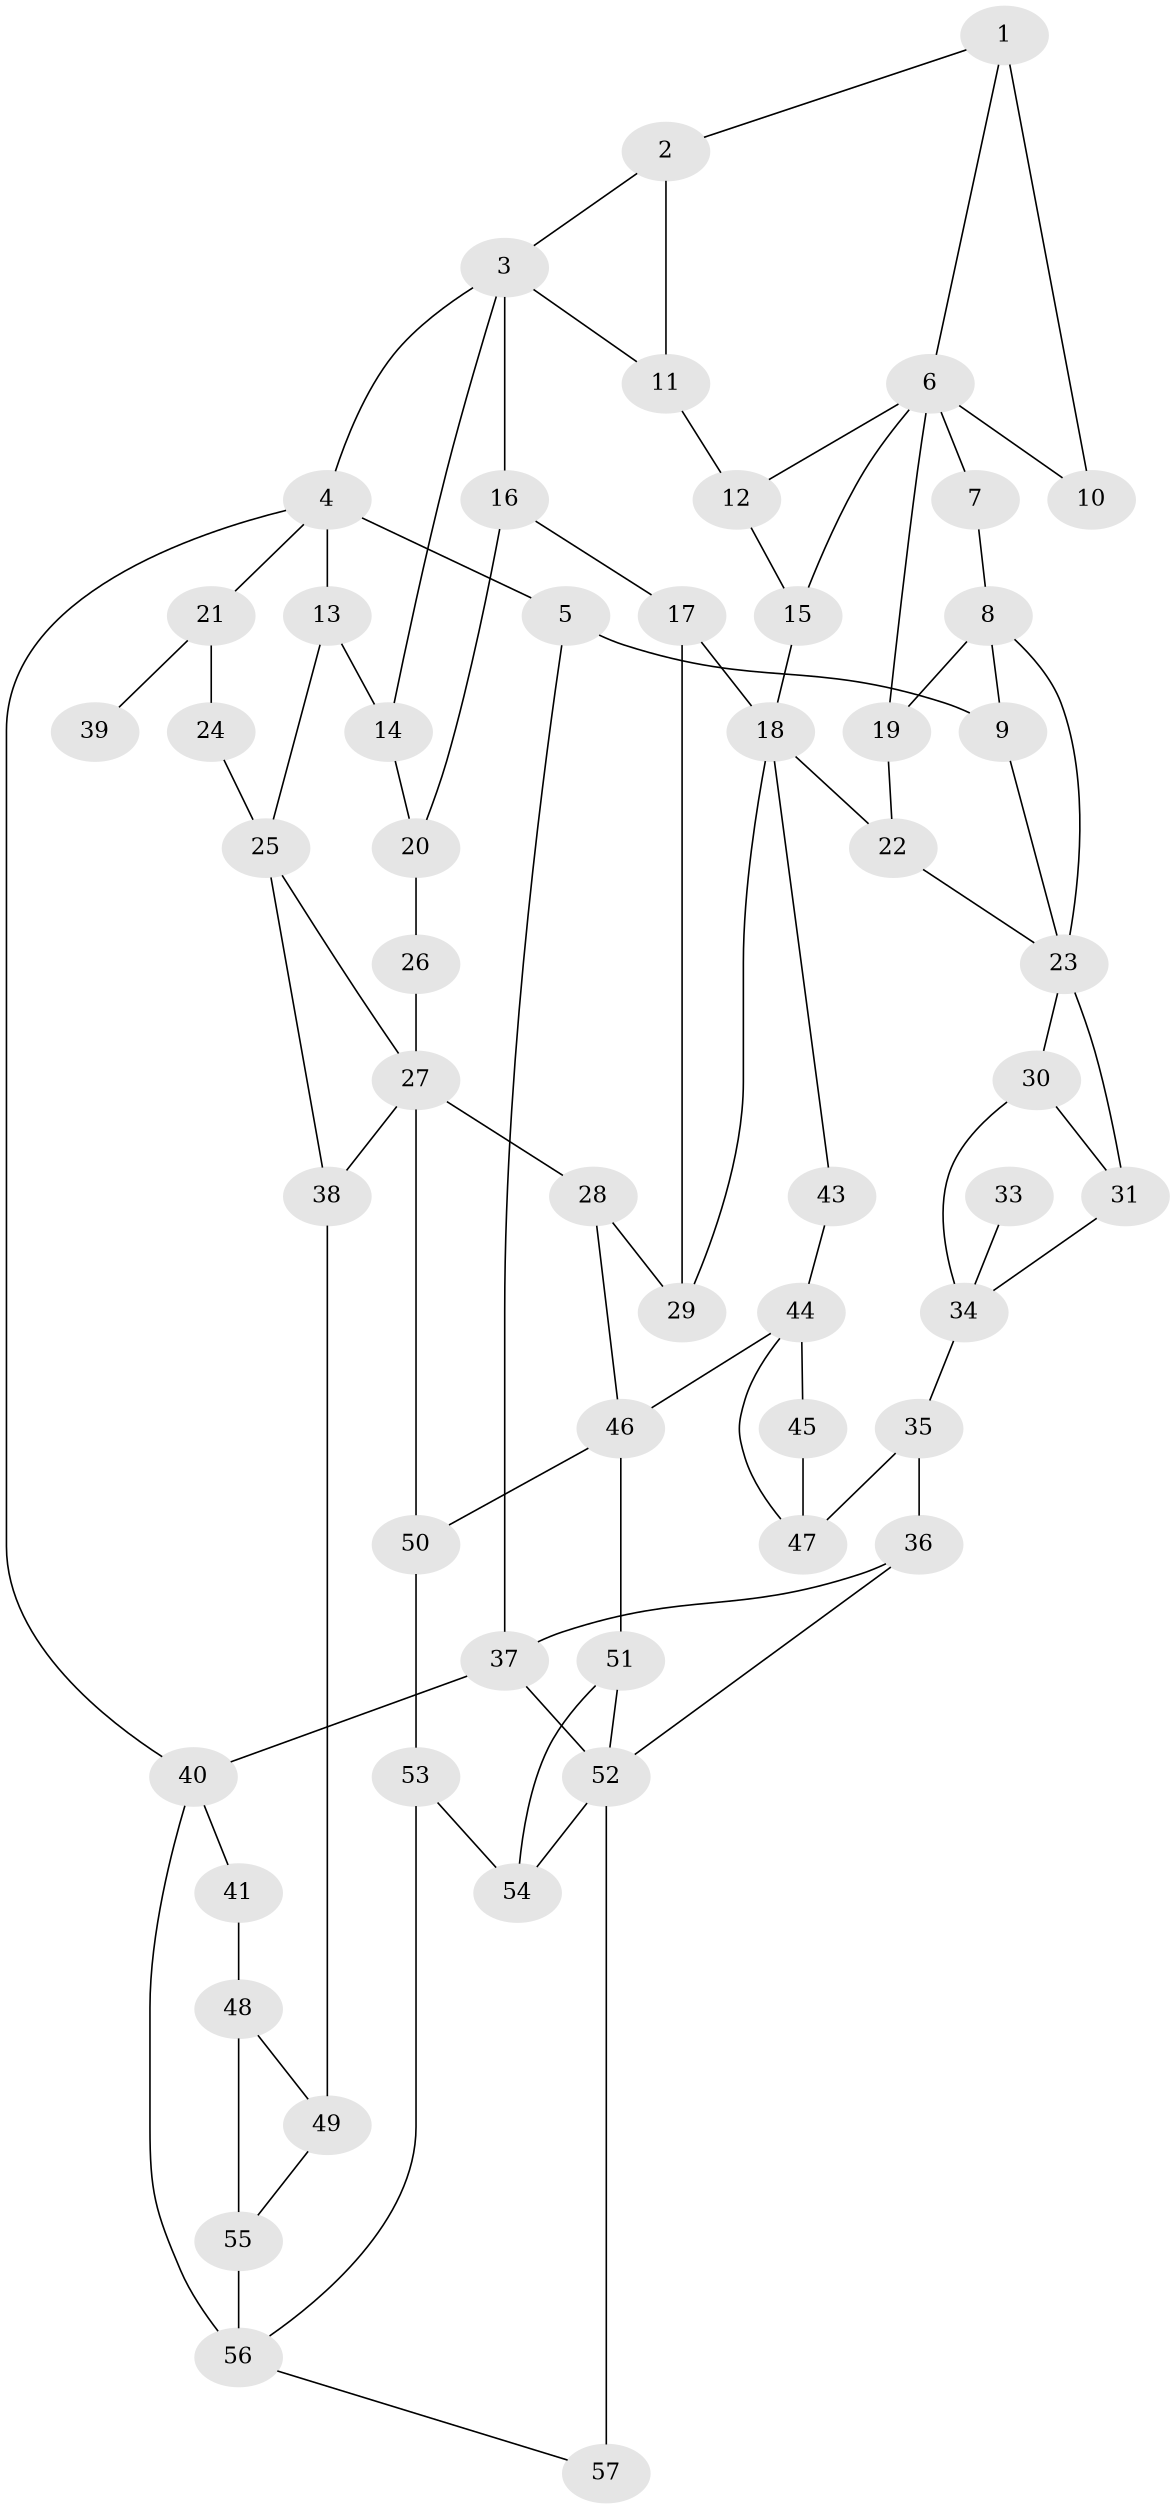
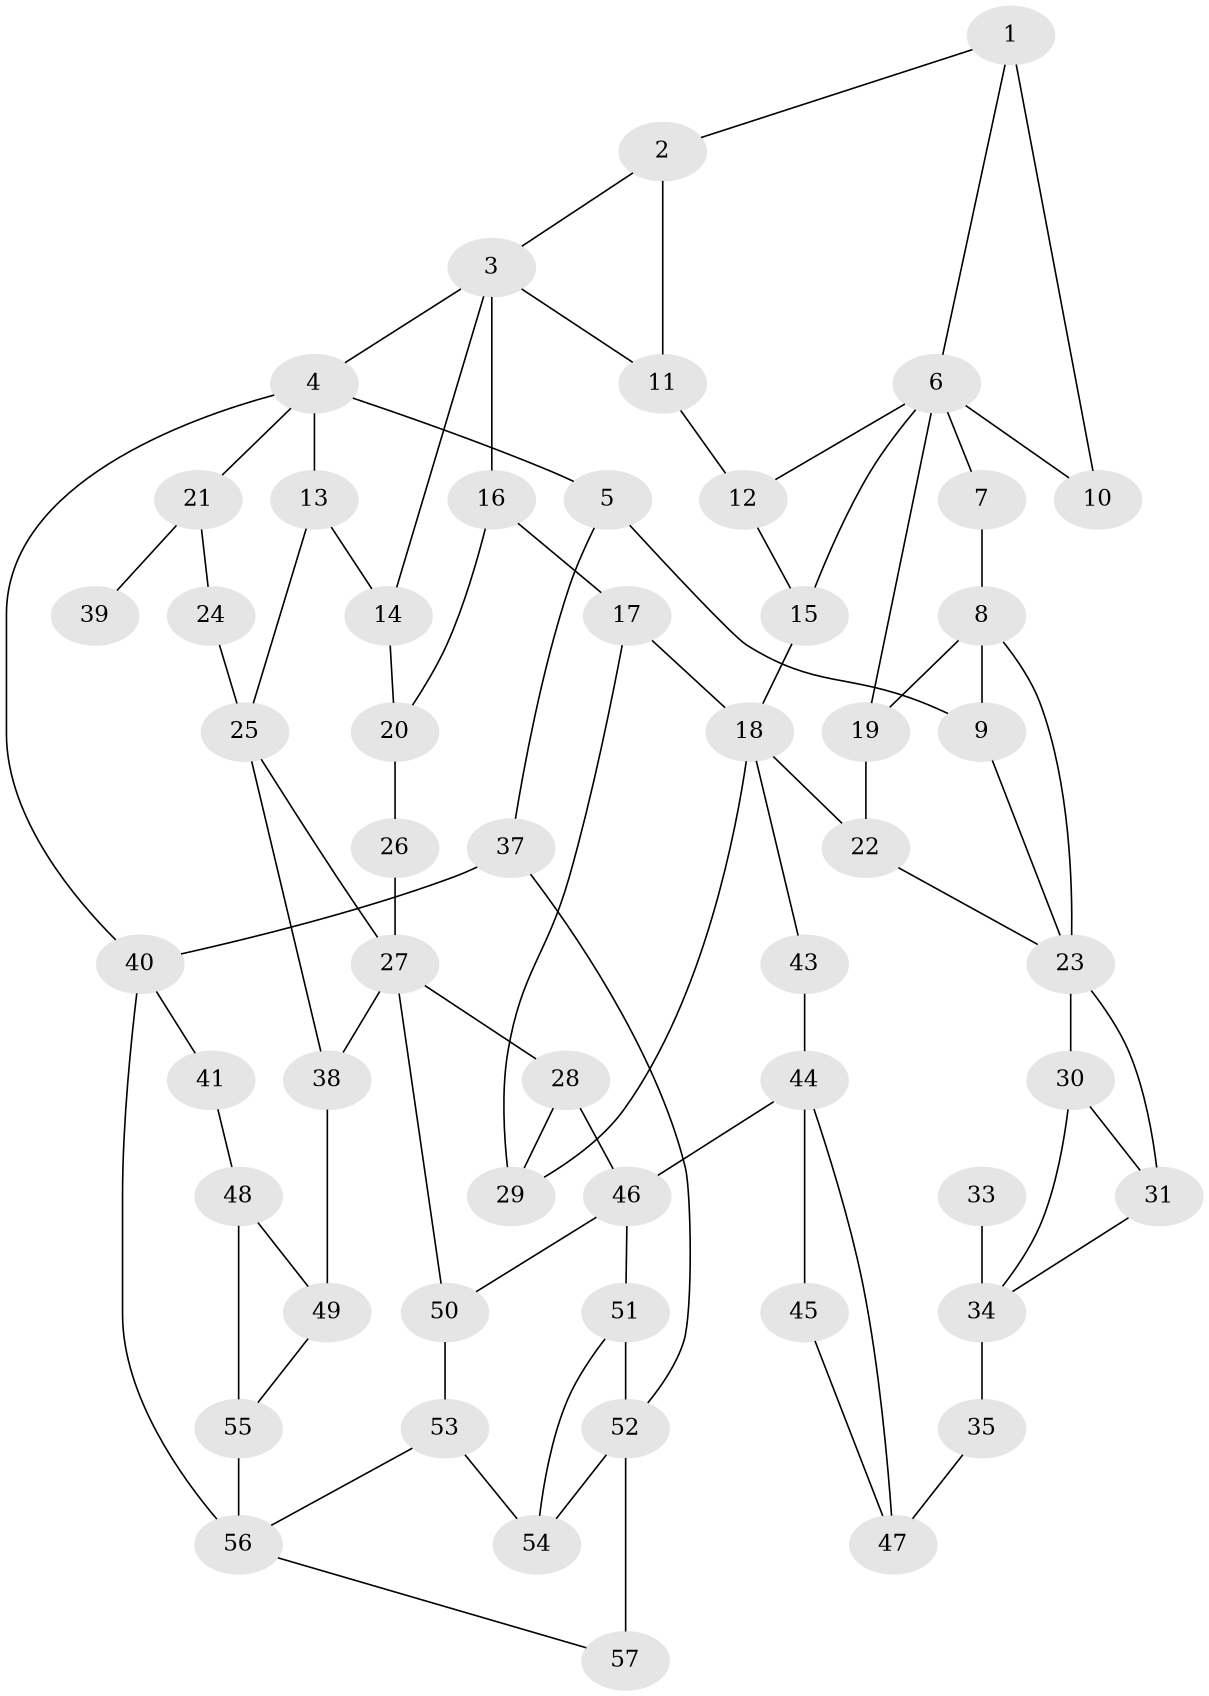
node "36": removed
